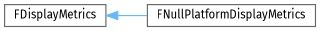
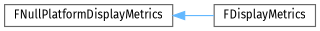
edge "FNullPlatformDisplayMetrics" -> "FDisplayMetrics": reversed
